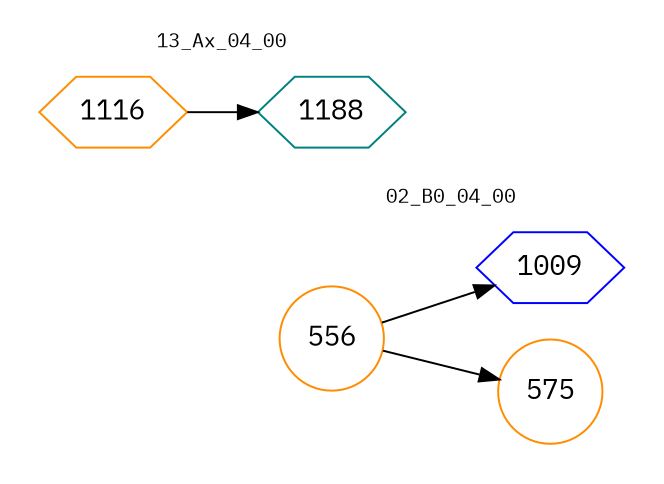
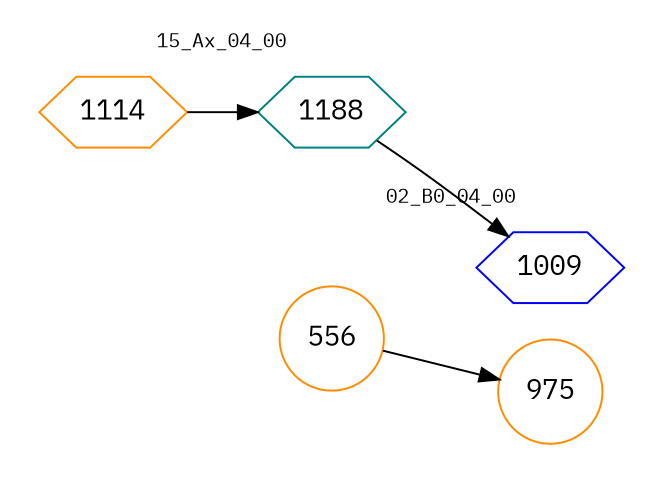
cluster "13_Ax_04_00": label "13_Ax_04_00" -> "15_Ax_04_00"
node "1116": label "1116" -> "1114"
edge "556" -> "1009": now "1188" -> "1009"
node "575": label "575" -> "975"
